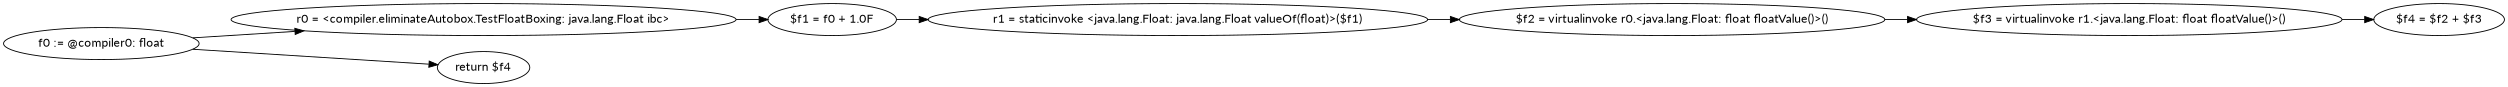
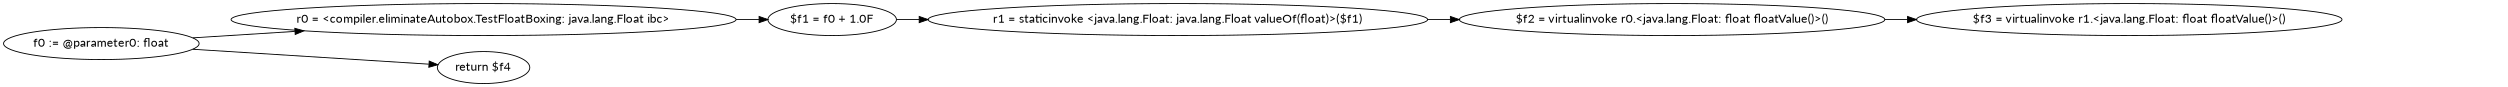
node "$f4 = $f2 + $f3": removed
node "f0 := @compiler0: float": label "f0 := @compiler0: float" -> "f0 := @parameter0: float"
